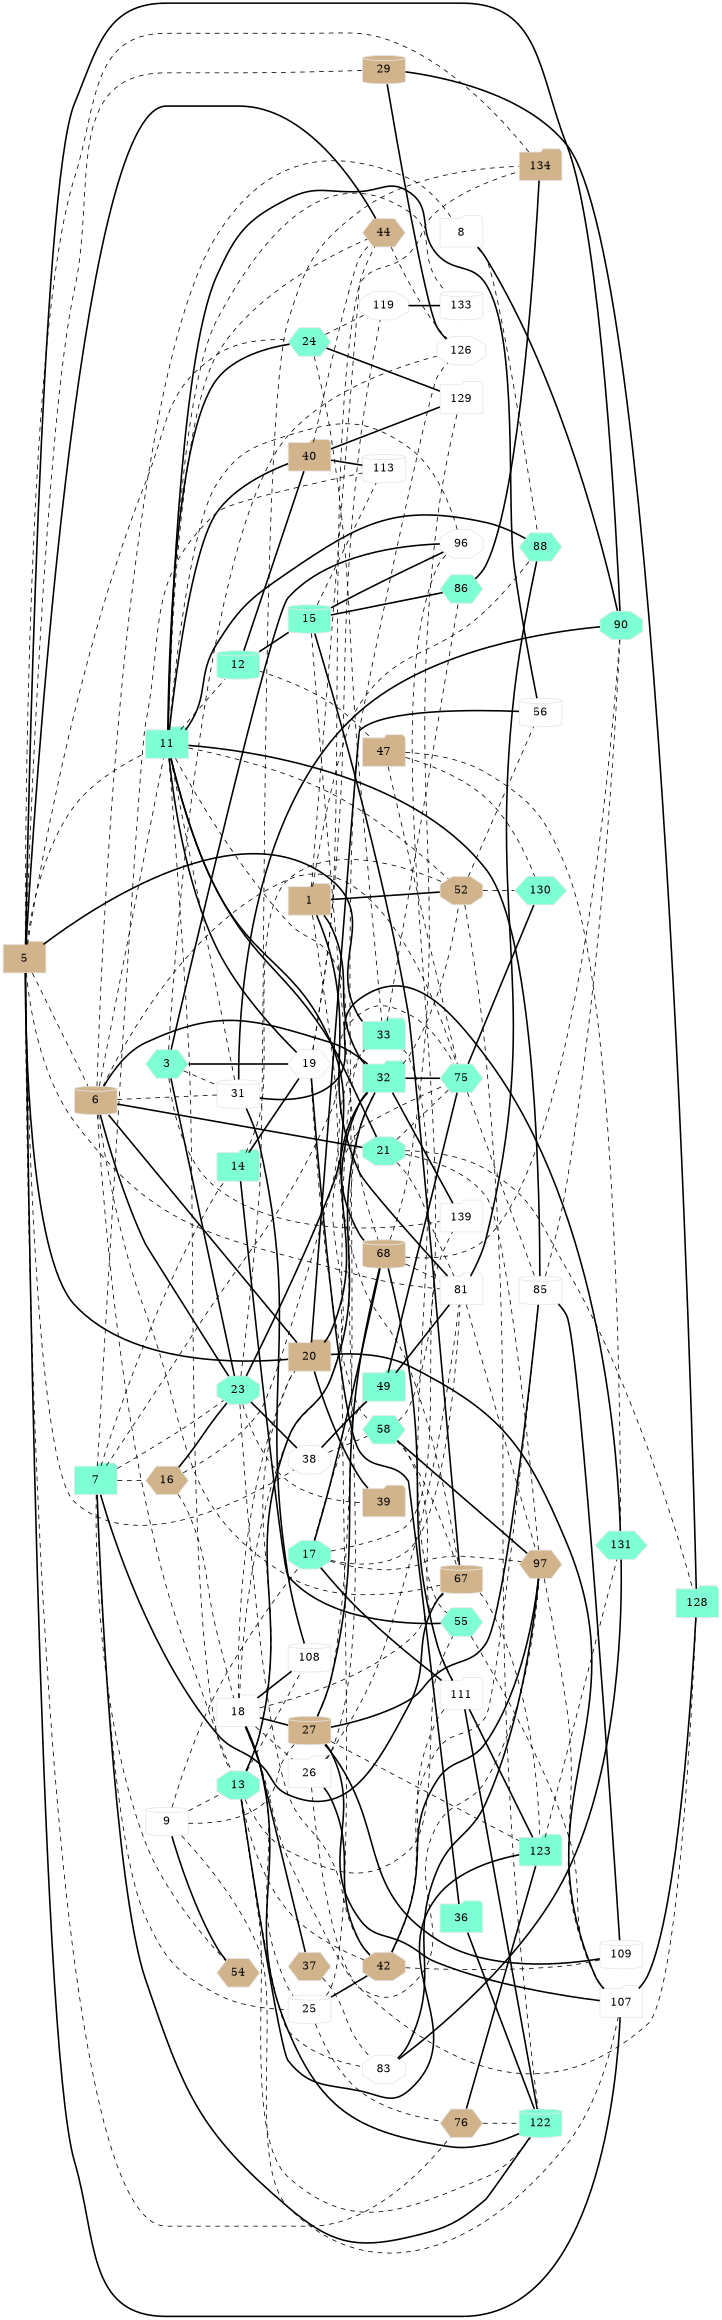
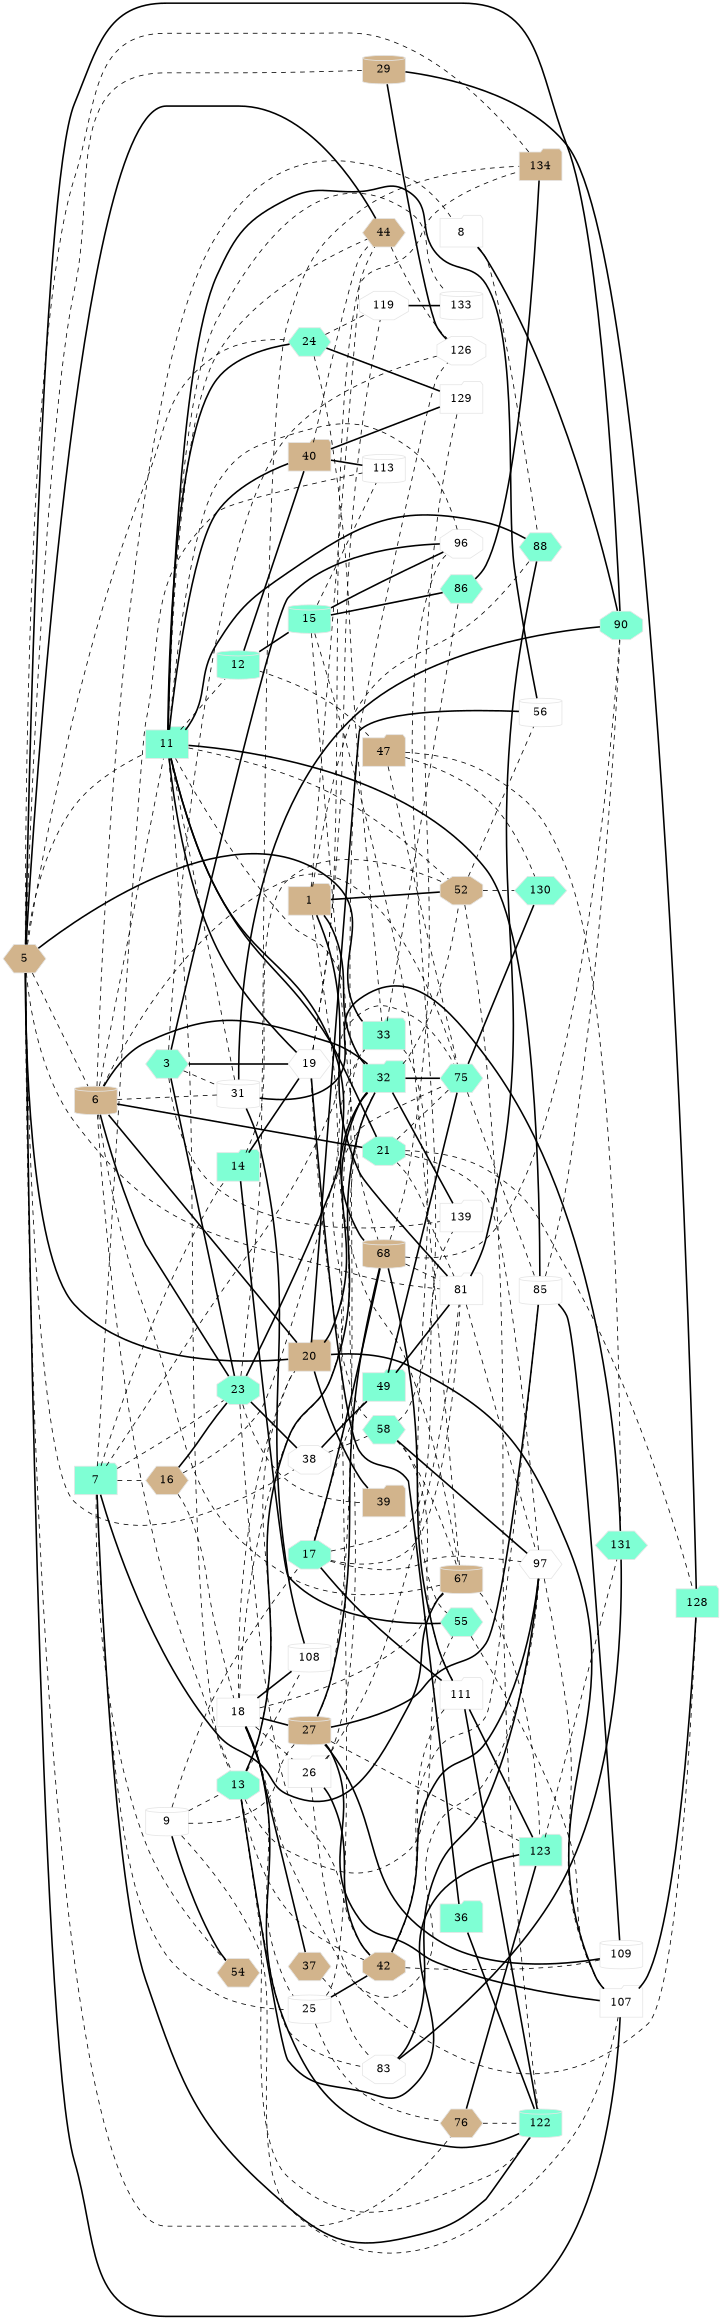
node "5": shape folder -> hexagon
edge "15" -- "67": style bold -> dashed
node "97": fillcolor tan -> white
